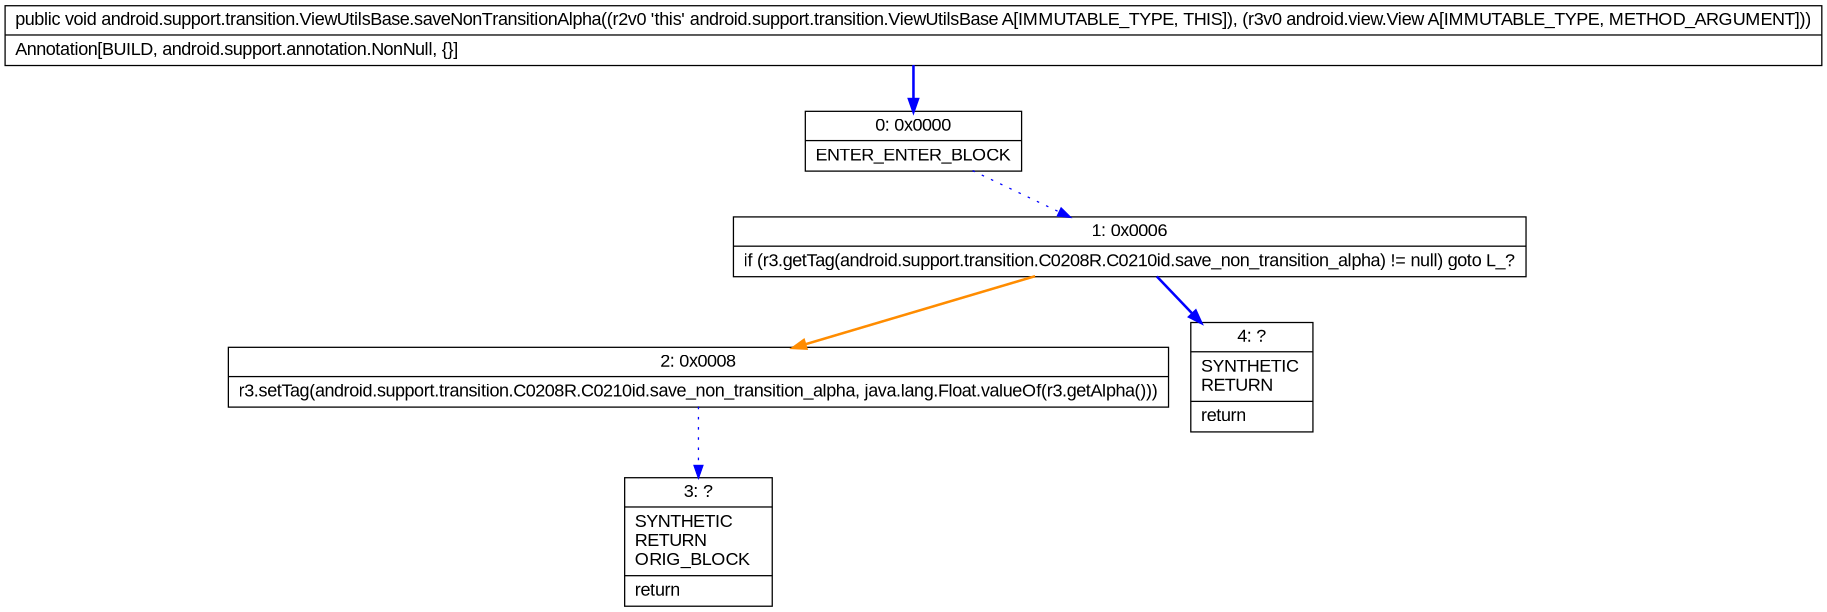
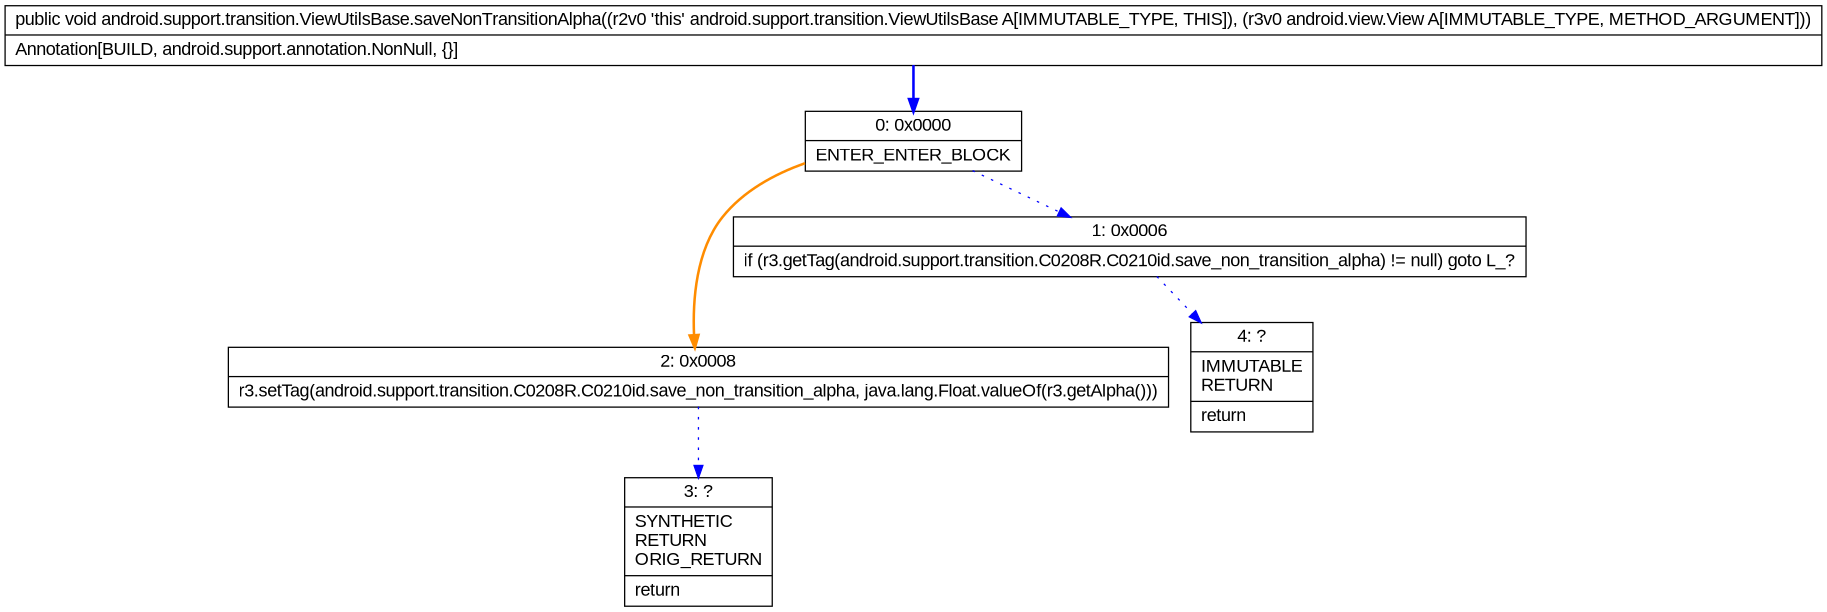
edge "1: 0x0006" -> "4: ?": style bold -> dotted
edge "1: 0x0006" -> "2: 0x0008": now "0: 0x0000" -> "2: 0x0008"
node "4: ?": text "SYNTHETIC" -> "IMMUTABLE"
node "3: ?": text "ORIG_BLOCK" -> "ORIG_RETURN"
